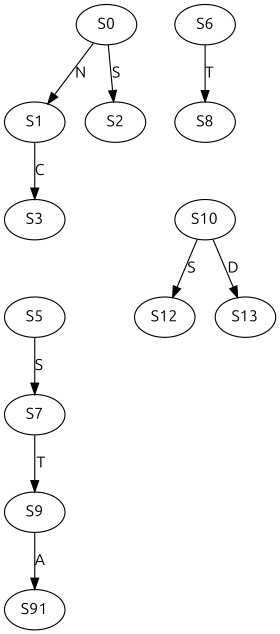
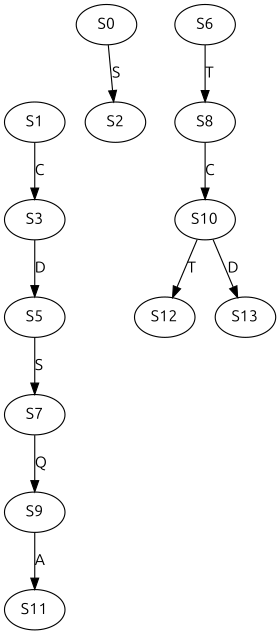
edge "S0" -> "S1": removed, label "N"
edge "S8" -> "S10": added, label "C"
edge "S3" -> "S5": added, label "D"
edge "S10" -> "S12": label "S" -> "T"
edge "S7" -> "S9": label "T" -> "Q"
node "S91": label "S91" -> "S11"
